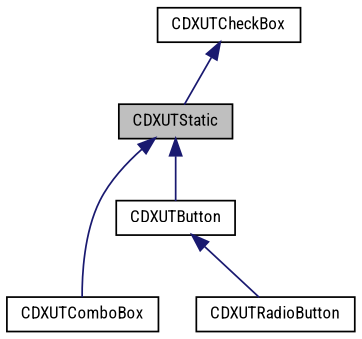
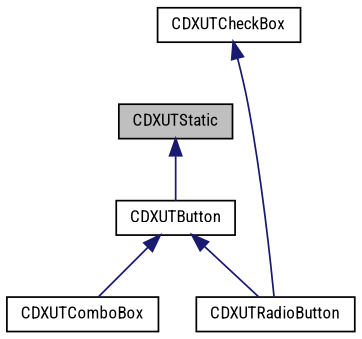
edge "CDXUTStatic" -> "CDXUTCheckBox": now "CDXUTRadioButton" -> "CDXUTCheckBox"
edge "CDXUTComboBox" -> "CDXUTStatic": now "CDXUTComboBox" -> "CDXUTButton"
